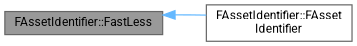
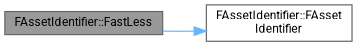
edge "FAssetIdentifier::FAsset Identifier" -> "FAssetIdentifier::FastLess": reversed
